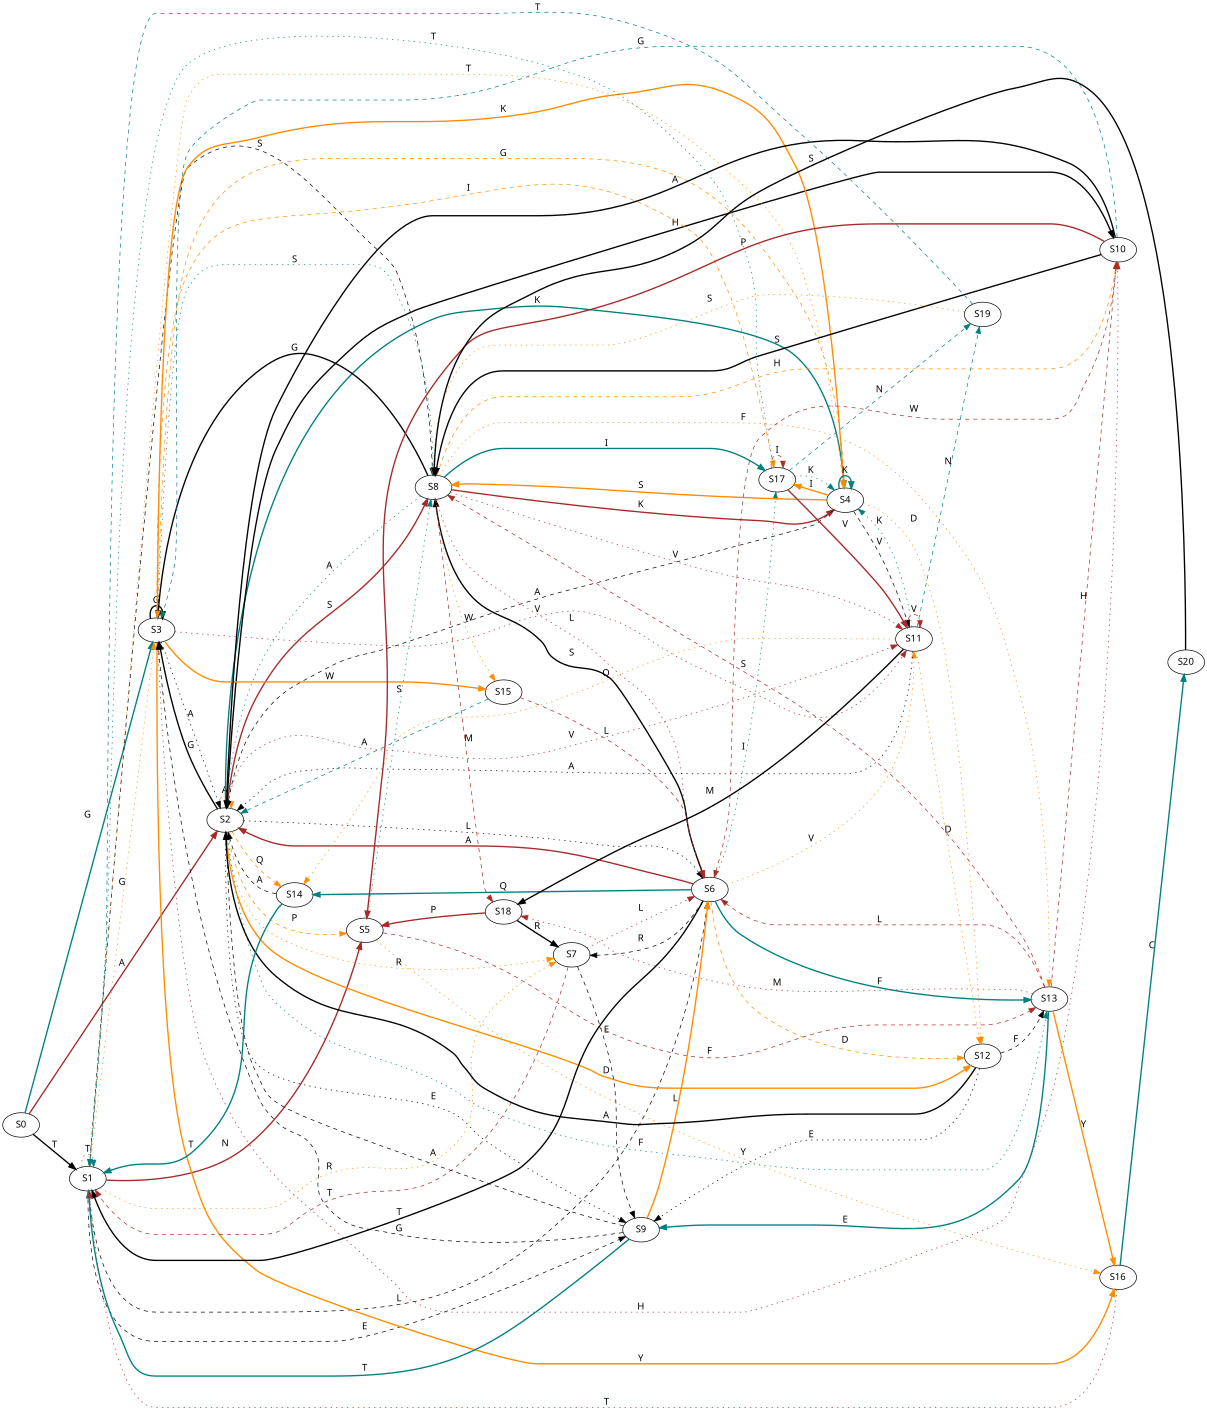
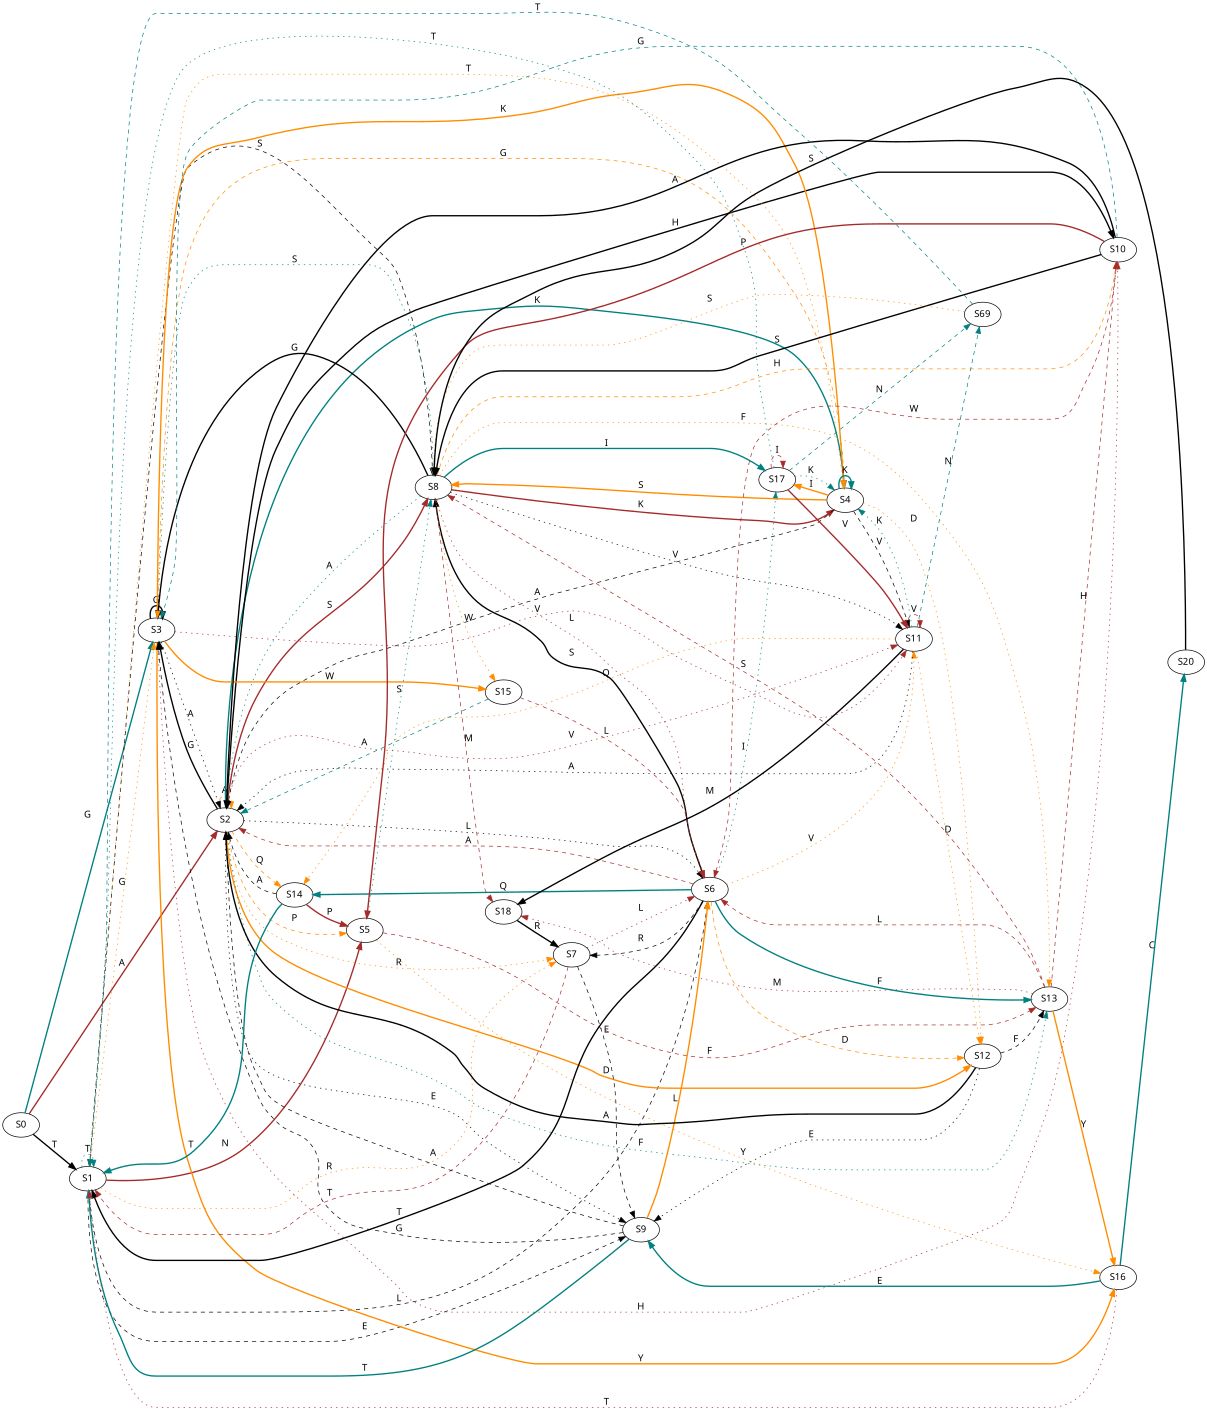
edge "S3" -> "S17": removed, label "I"
node "S19": label "S19" -> "S69"
edge "S8" -> "S11": color brown -> black
edge "S6" -> "S2": style bold -> dashed
edge "S18" -> "S5": now "S14" -> "S5"
edge "S13" -> "S9": now "S16" -> "S9"
